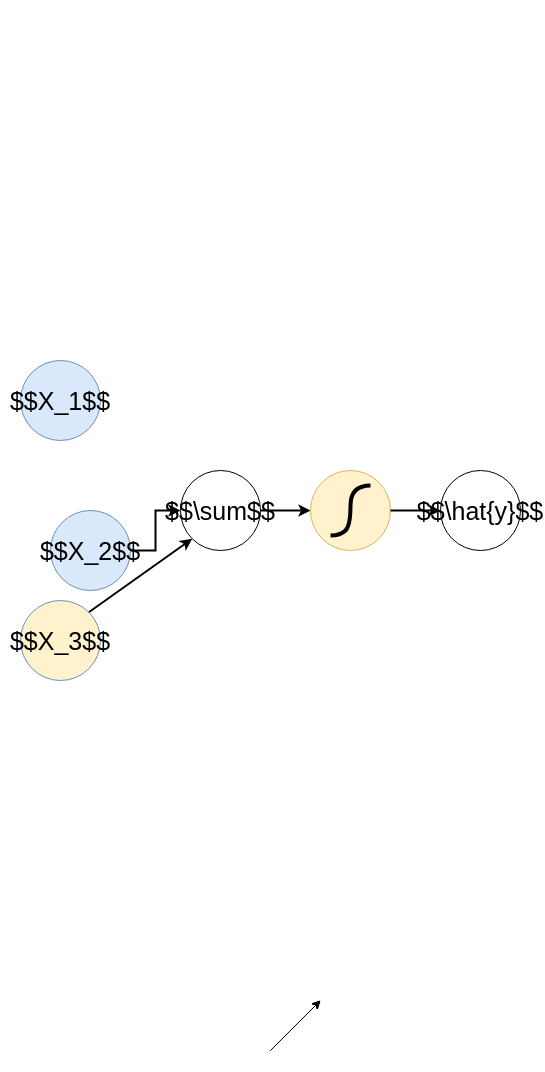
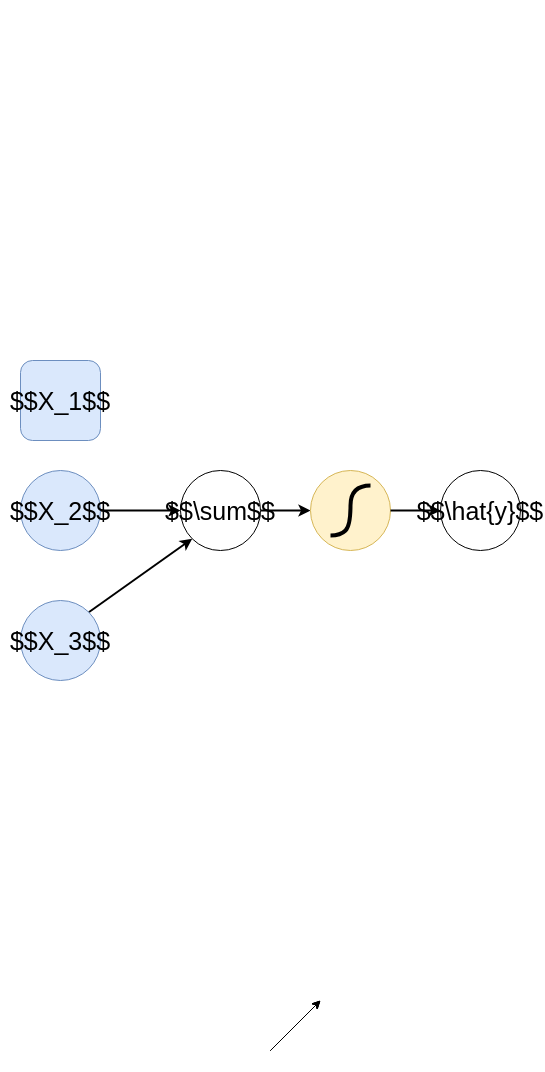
node "$$X_1$$": shape ellipse -> rounded rectangle
node "$$X_2$$": moved (91, 551) -> (61, 511)
node "$$X_3$$": fillcolor #fff2cc -> #dae8fc
